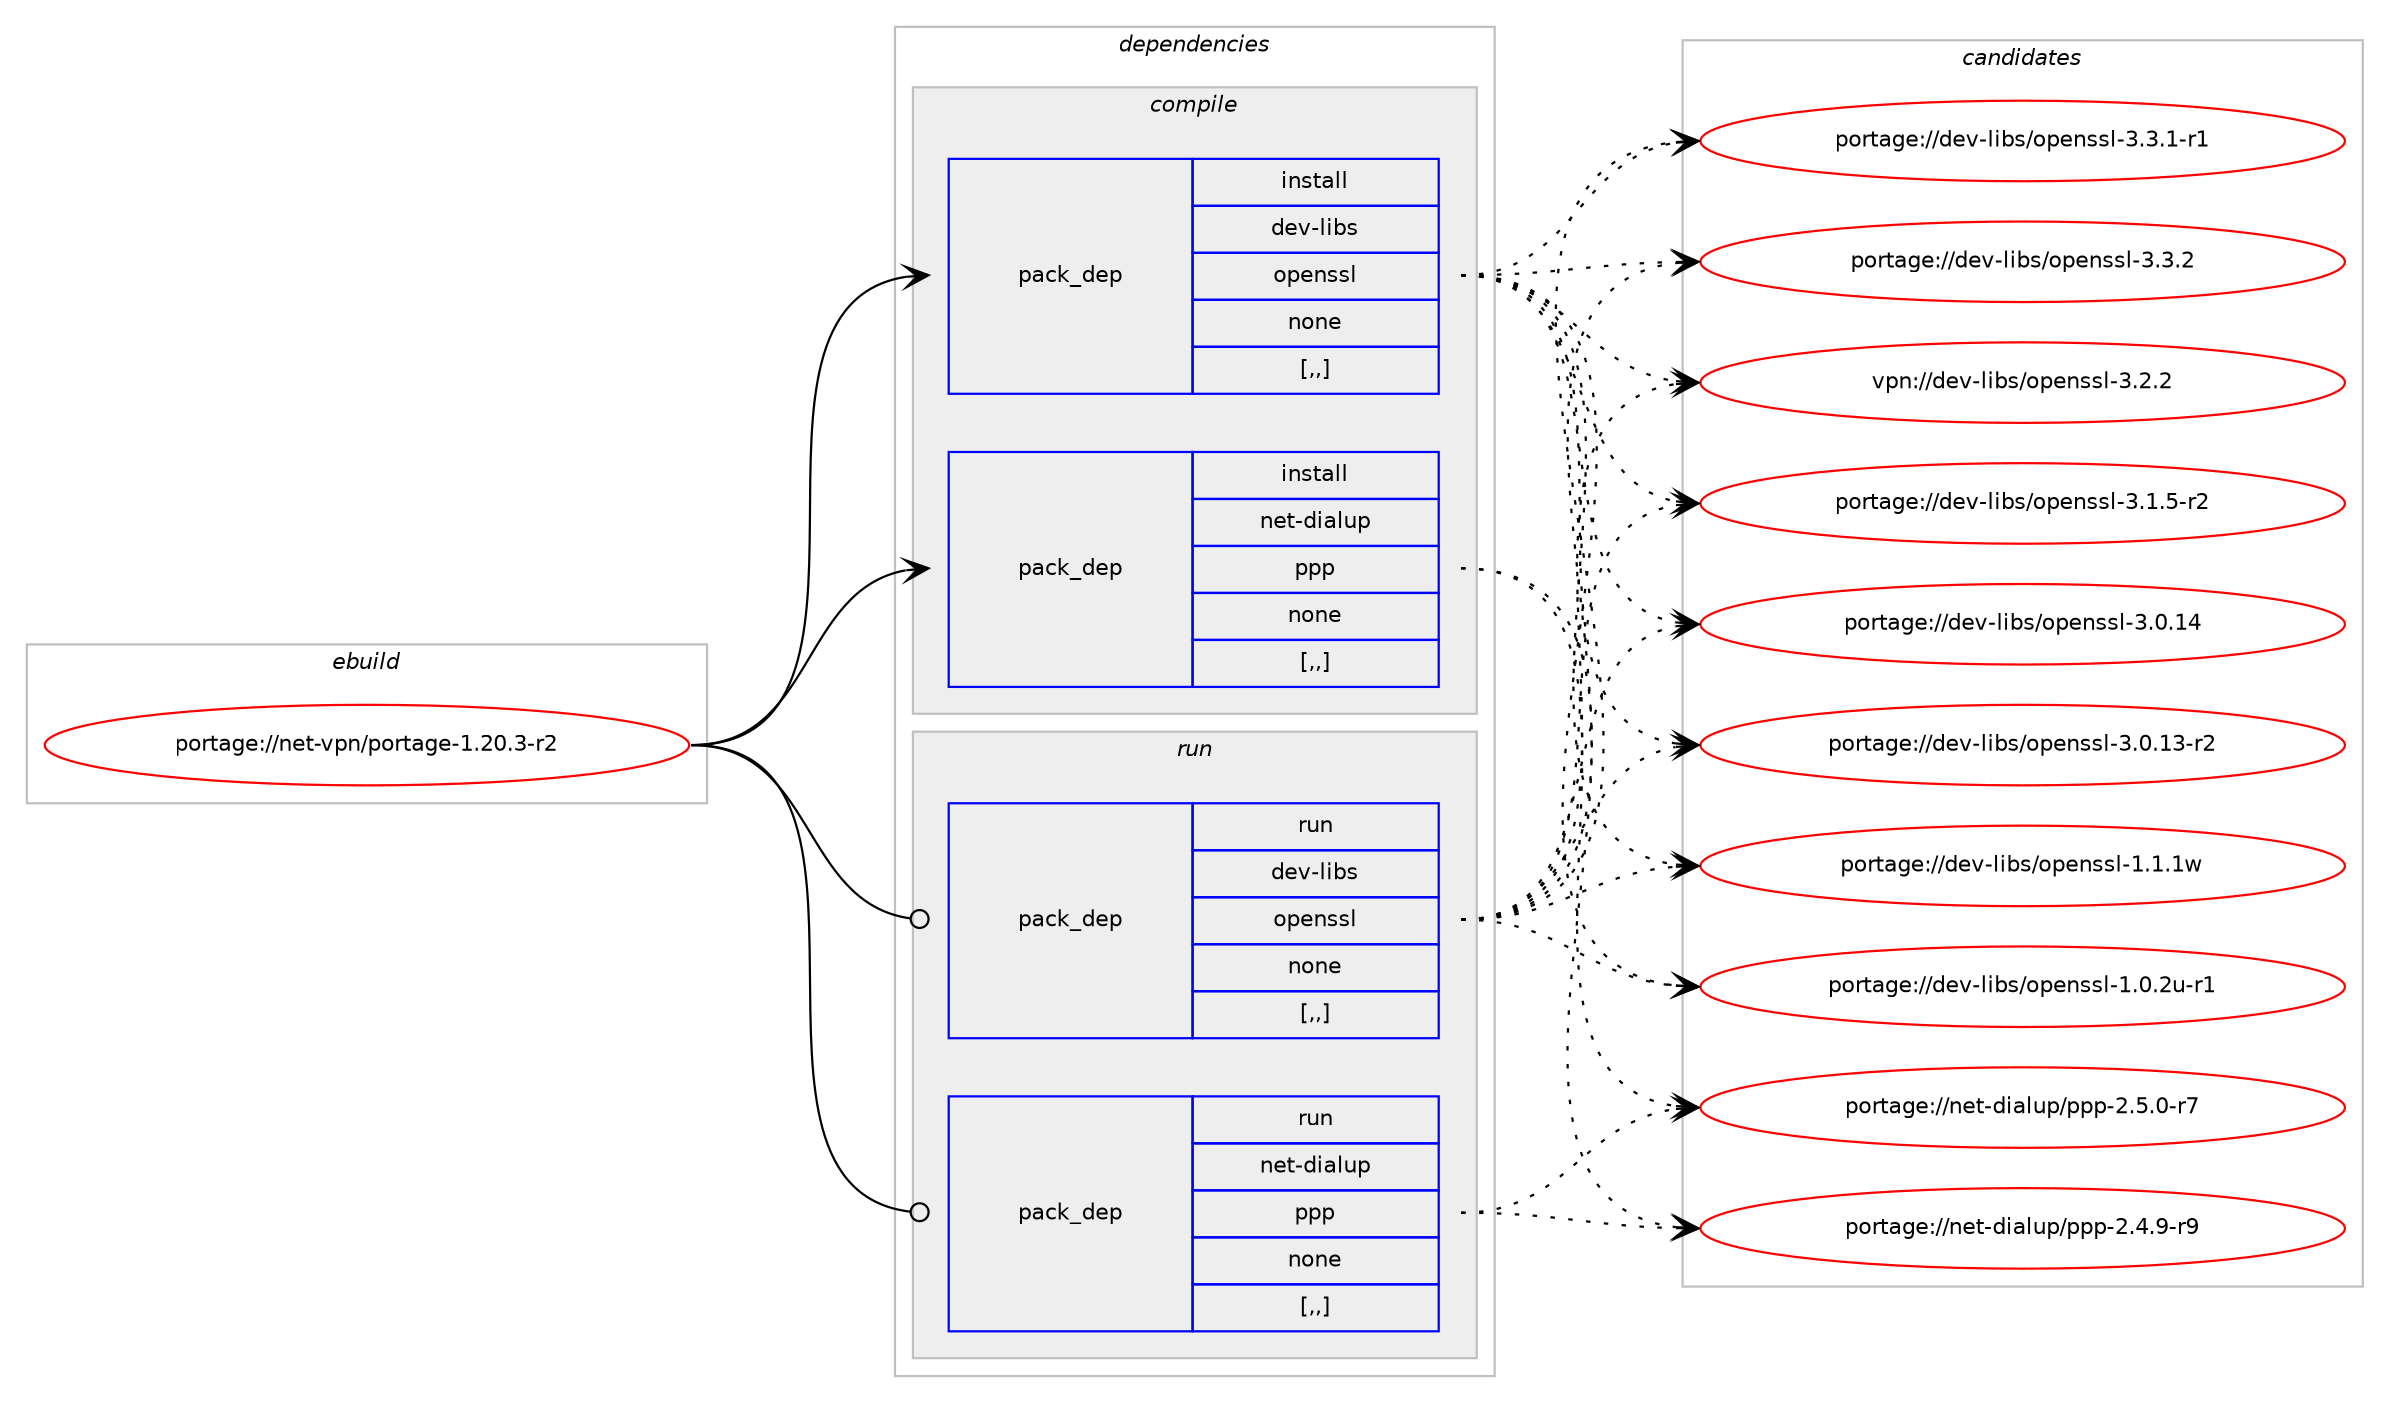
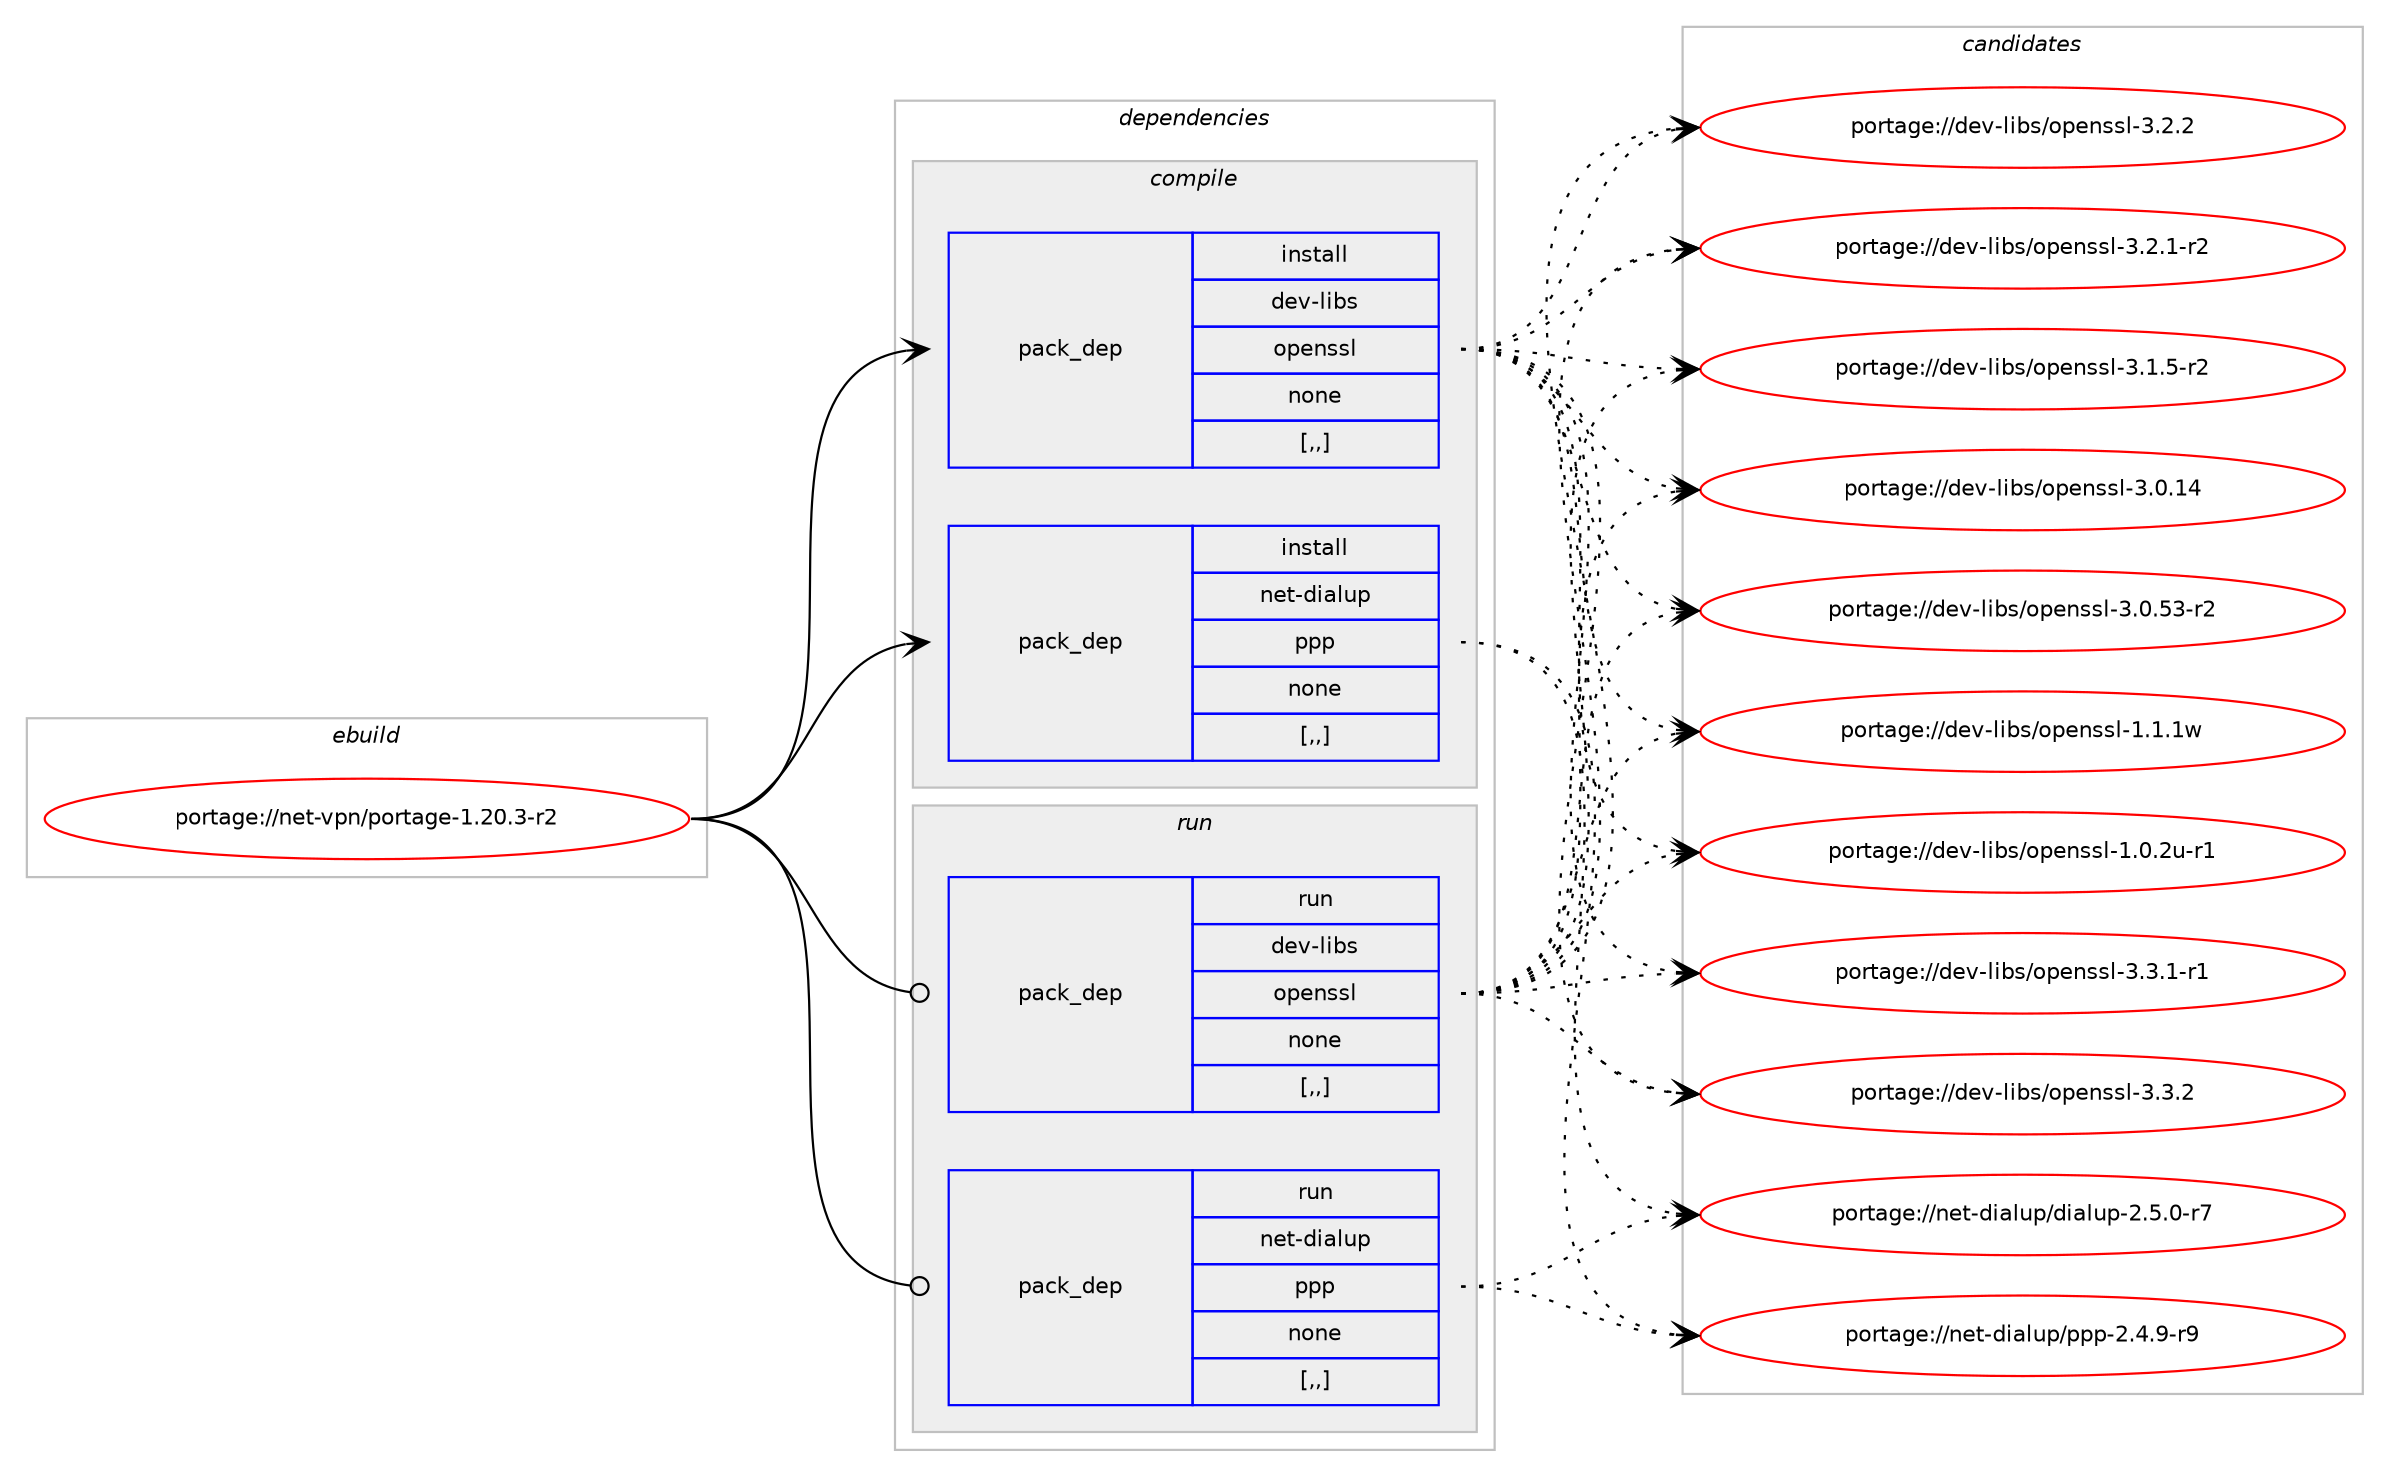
node "portage://dev-libs/openssl-3.2.1-r2": added
node "vpn://dev-libs/openssl-3.2.2": label "vpn://dev-libs/openssl-3.2.2" -> "portage://dev-libs/openssl-3.2.2"
node "portage://dev-libs/openssl-3.0.13-r2": label "portage://dev-libs/openssl-3.0.13-r2" -> "portage://dev-libs/openssl-3.0.53-r2"
node "portage://net-dialup/ppp-2.5.0-r7": label "portage://net-dialup/ppp-2.5.0-r7" -> "portage://net-dialup/dialup-2.5.0-r7"
